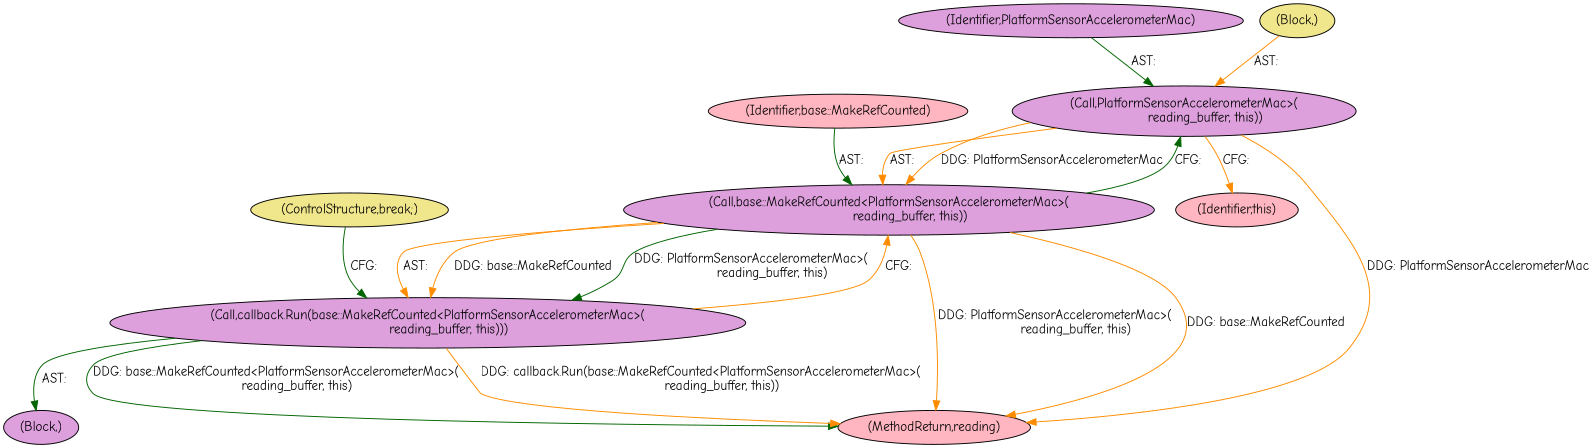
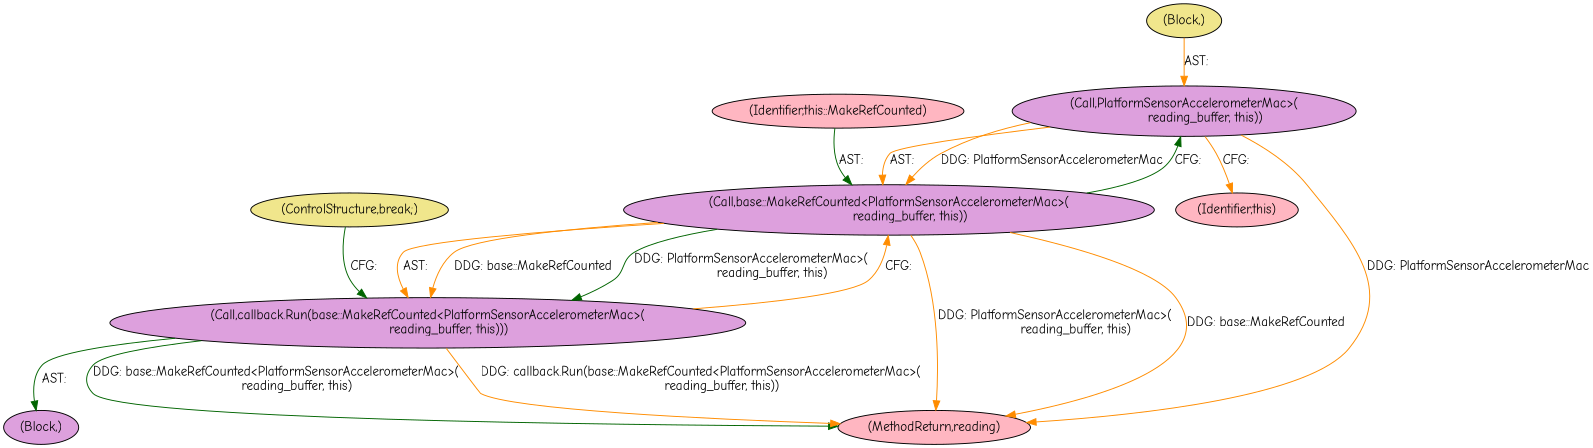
node "(Identifier,PlatformSensorAccelerometerMac)": removed
node "(Identifier,base::MakeRefCounted)": label "(Identifier,base::MakeRefCounted)" -> "(Identifier,this::MakeRefCounted)"
